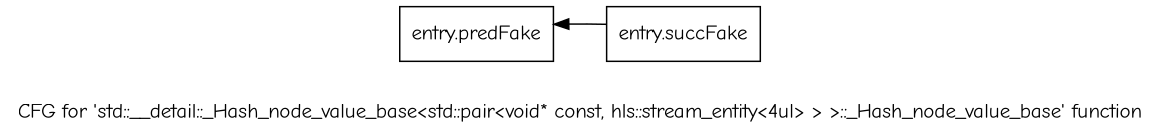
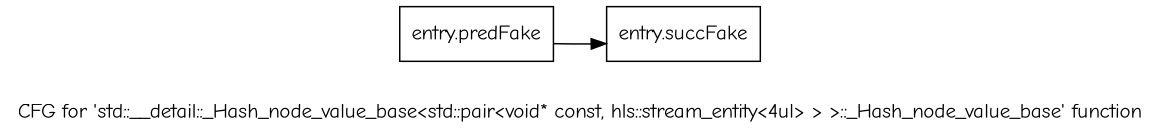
edge "entry.succFake" -> "entry.predFake": reversed
